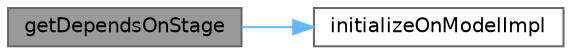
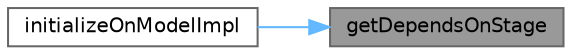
edge "getDependsOnStage" -> "initializeOnModelImpl": reversed
